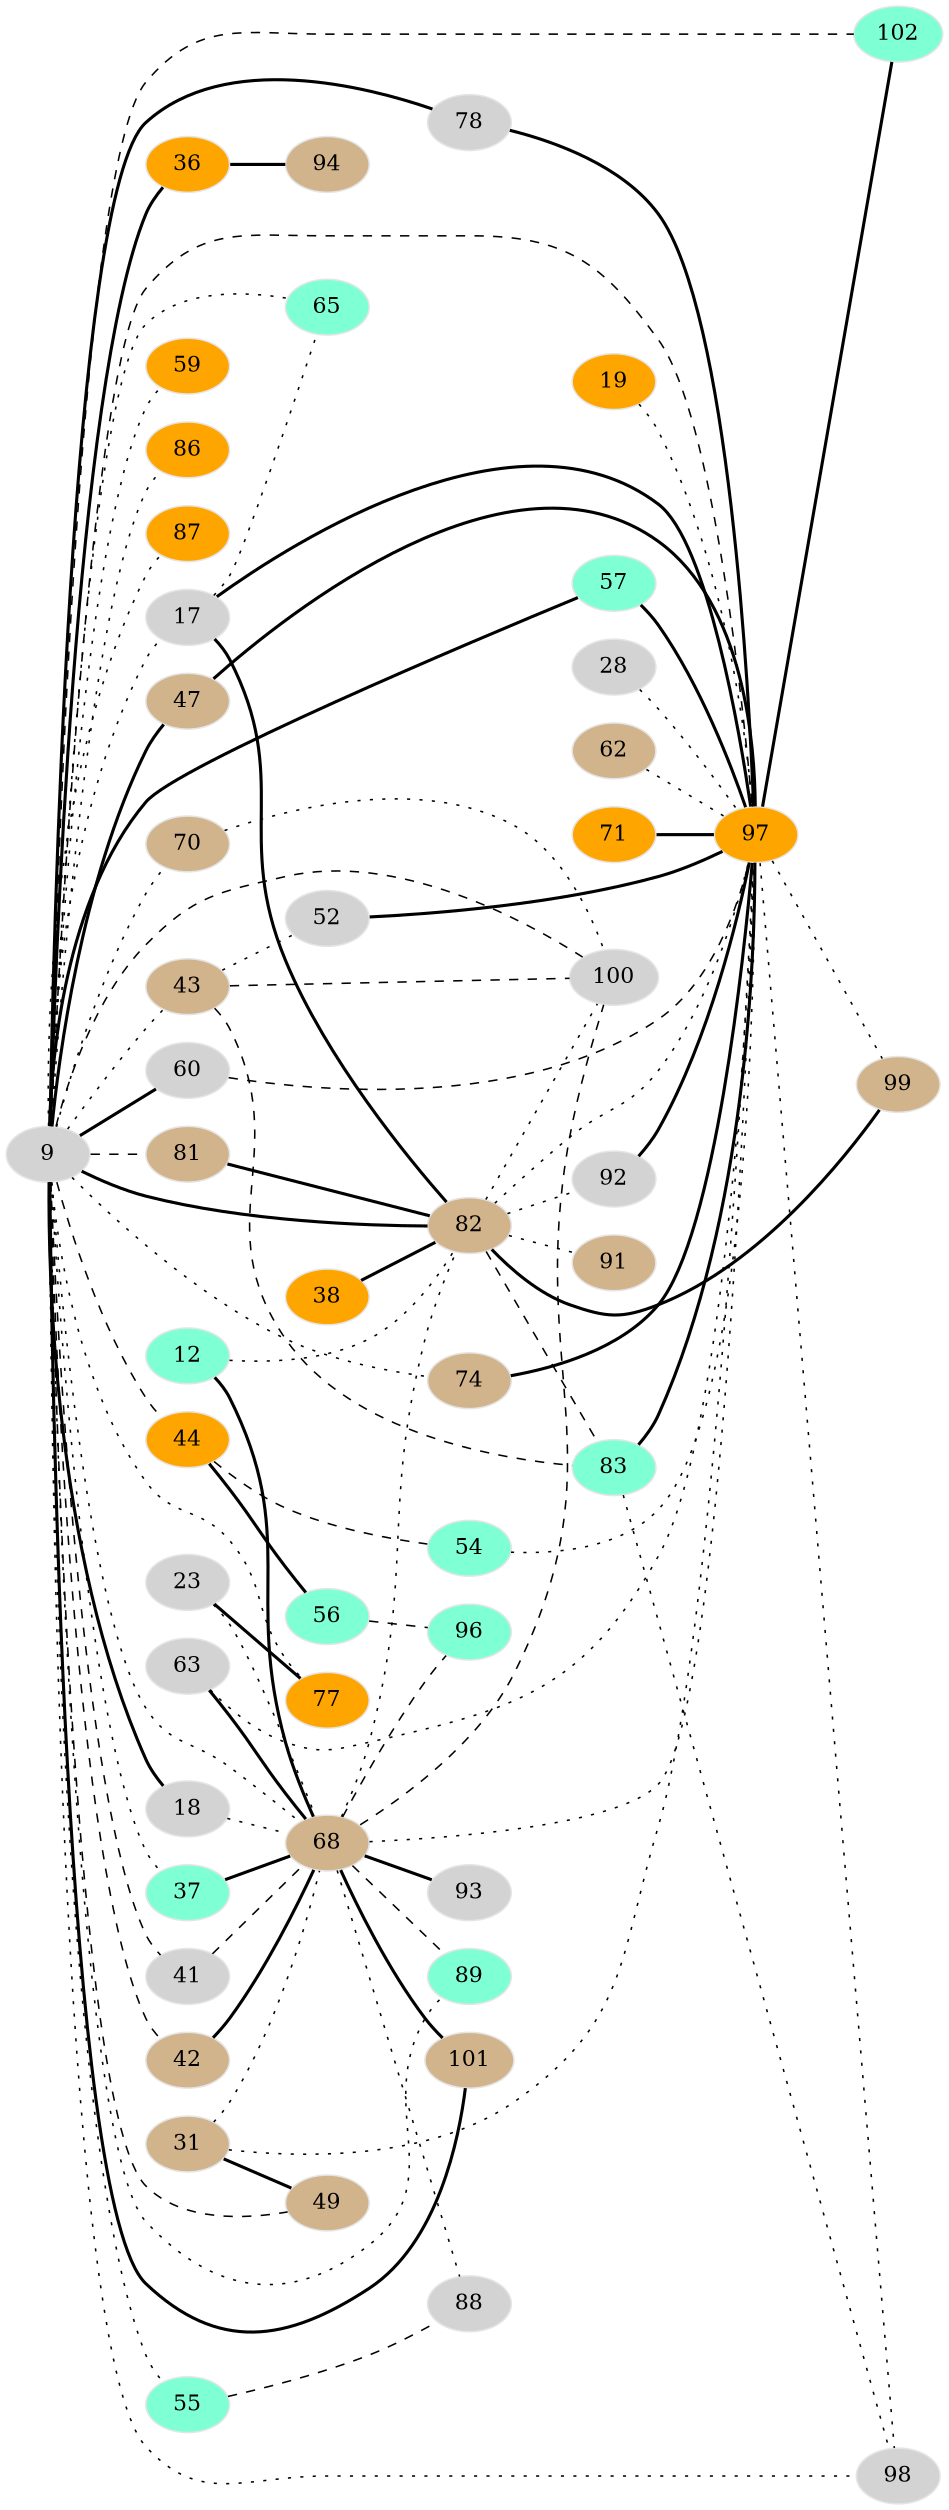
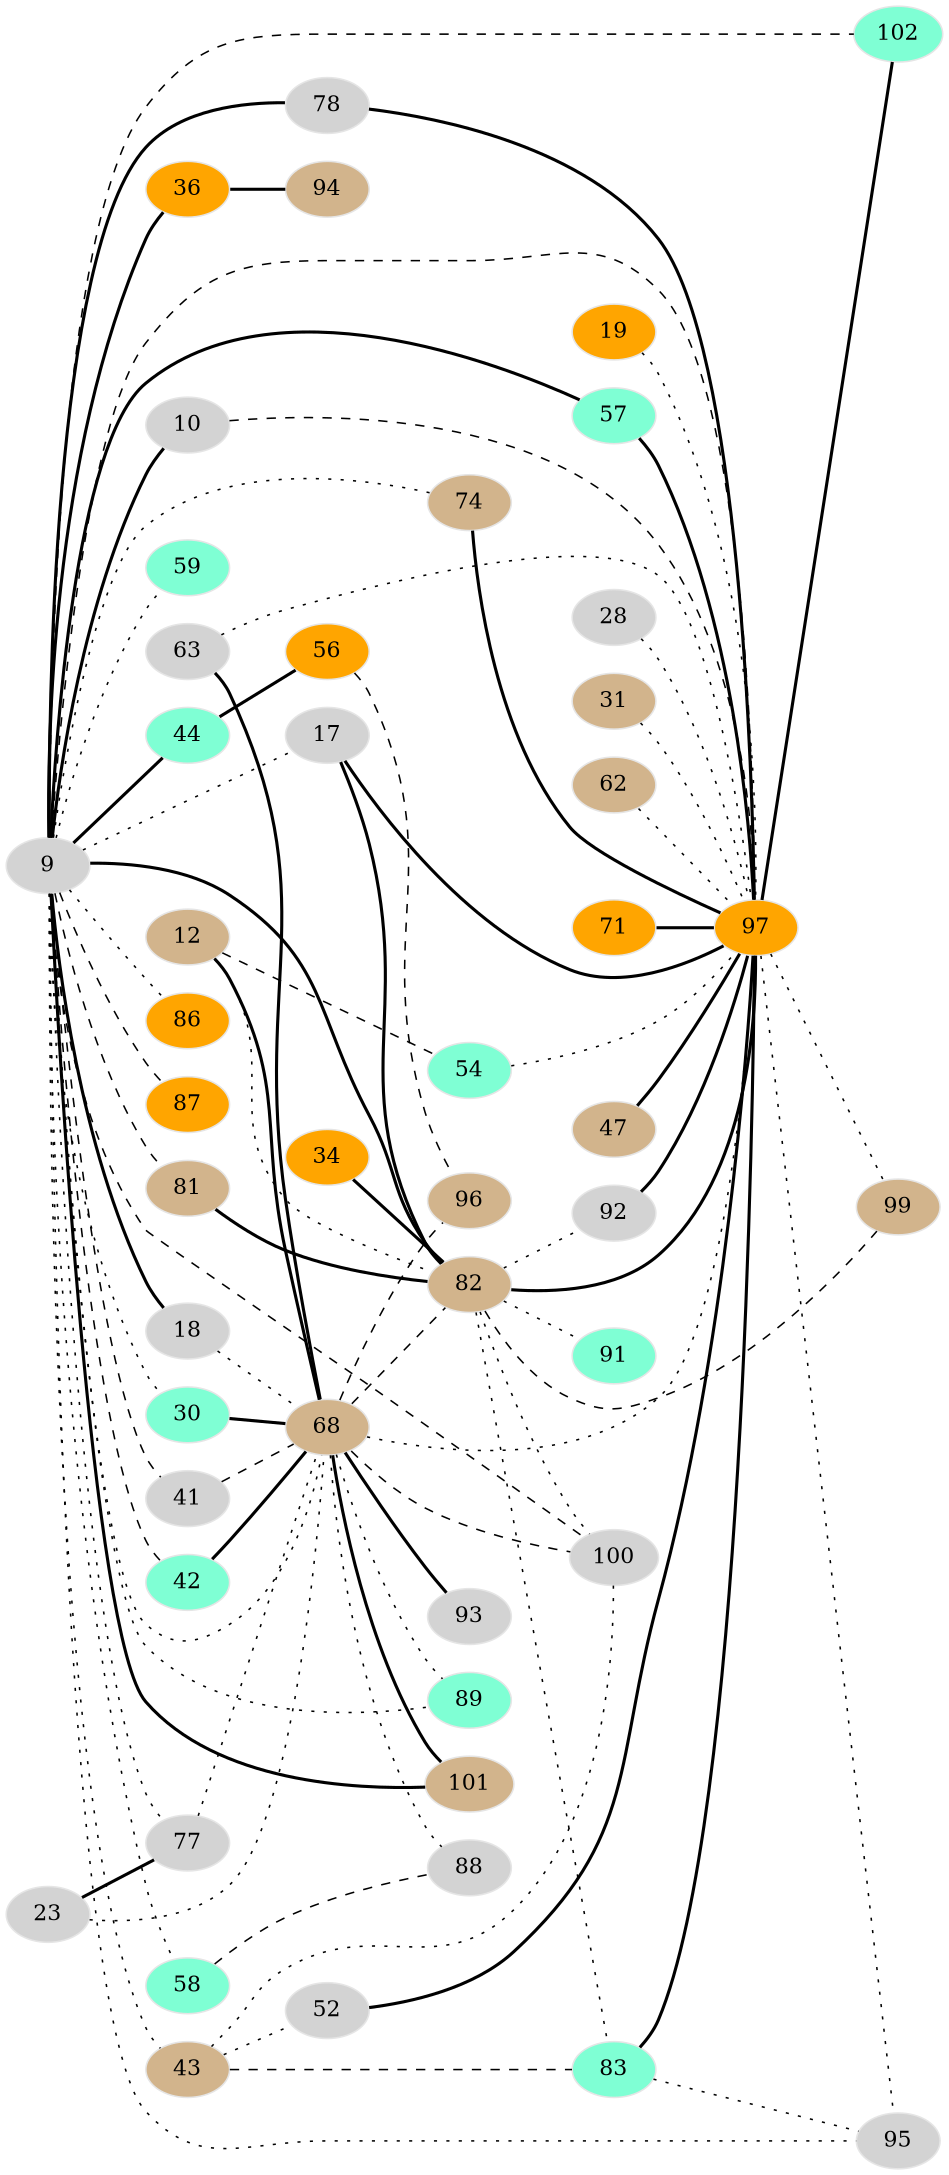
node "65": removed
node "59": fillcolor orange -> aquamarine
edge "47" -- "9": removed
edge "87" -- "9": style dotted -> dashed
node "70": removed
edge "100" -- "43": style dashed -> dotted
edge "97" -- "82": style dotted -> bold
node "60": label "60" -> "10"
node "91": fillcolor tan -> aquamarine
edge "99" -- "82": style bold -> dashed
node "38": label "38" -> "34"
edge "9" -- "44": style dashed -> bold
edge "82" -- "83": style dashed -> dotted
node "12": fillcolor aquamarine -> tan
node "44": fillcolor orange -> aquamarine
edge "44" -- "54": now "12" -- "54"
edge "82" -- "68": style dotted -> dashed
node "56": fillcolor aquamarine -> orange
node "96": fillcolor aquamarine -> tan
node "77": fillcolor orange -> lightgrey
node "37": label "37" -> "30"
edge "68" -- "89": style dashed -> dotted
edge "68" -- "31": now "68" -- "77"
node "42": fillcolor tan -> aquamarine
node "49": removed
node "55": label "55" -> "58"
node "98": label "98" -> "95"
